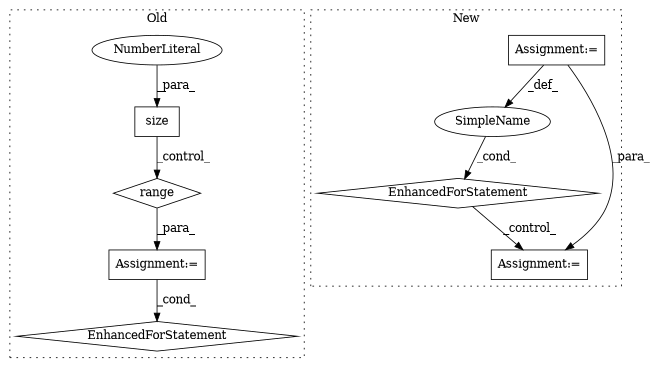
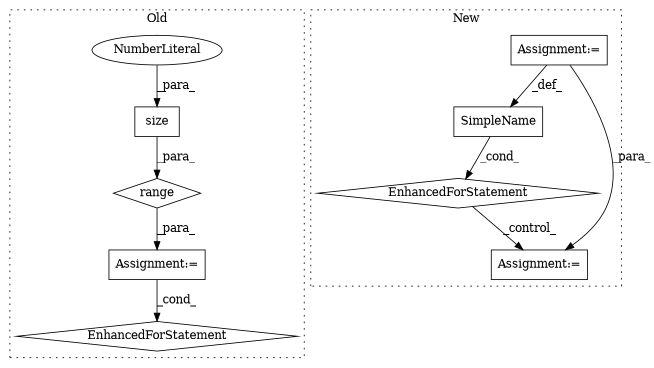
node "SimpleName": shape ellipse -> box
edge "size" -> "range": label "_control_" -> "_para_"
